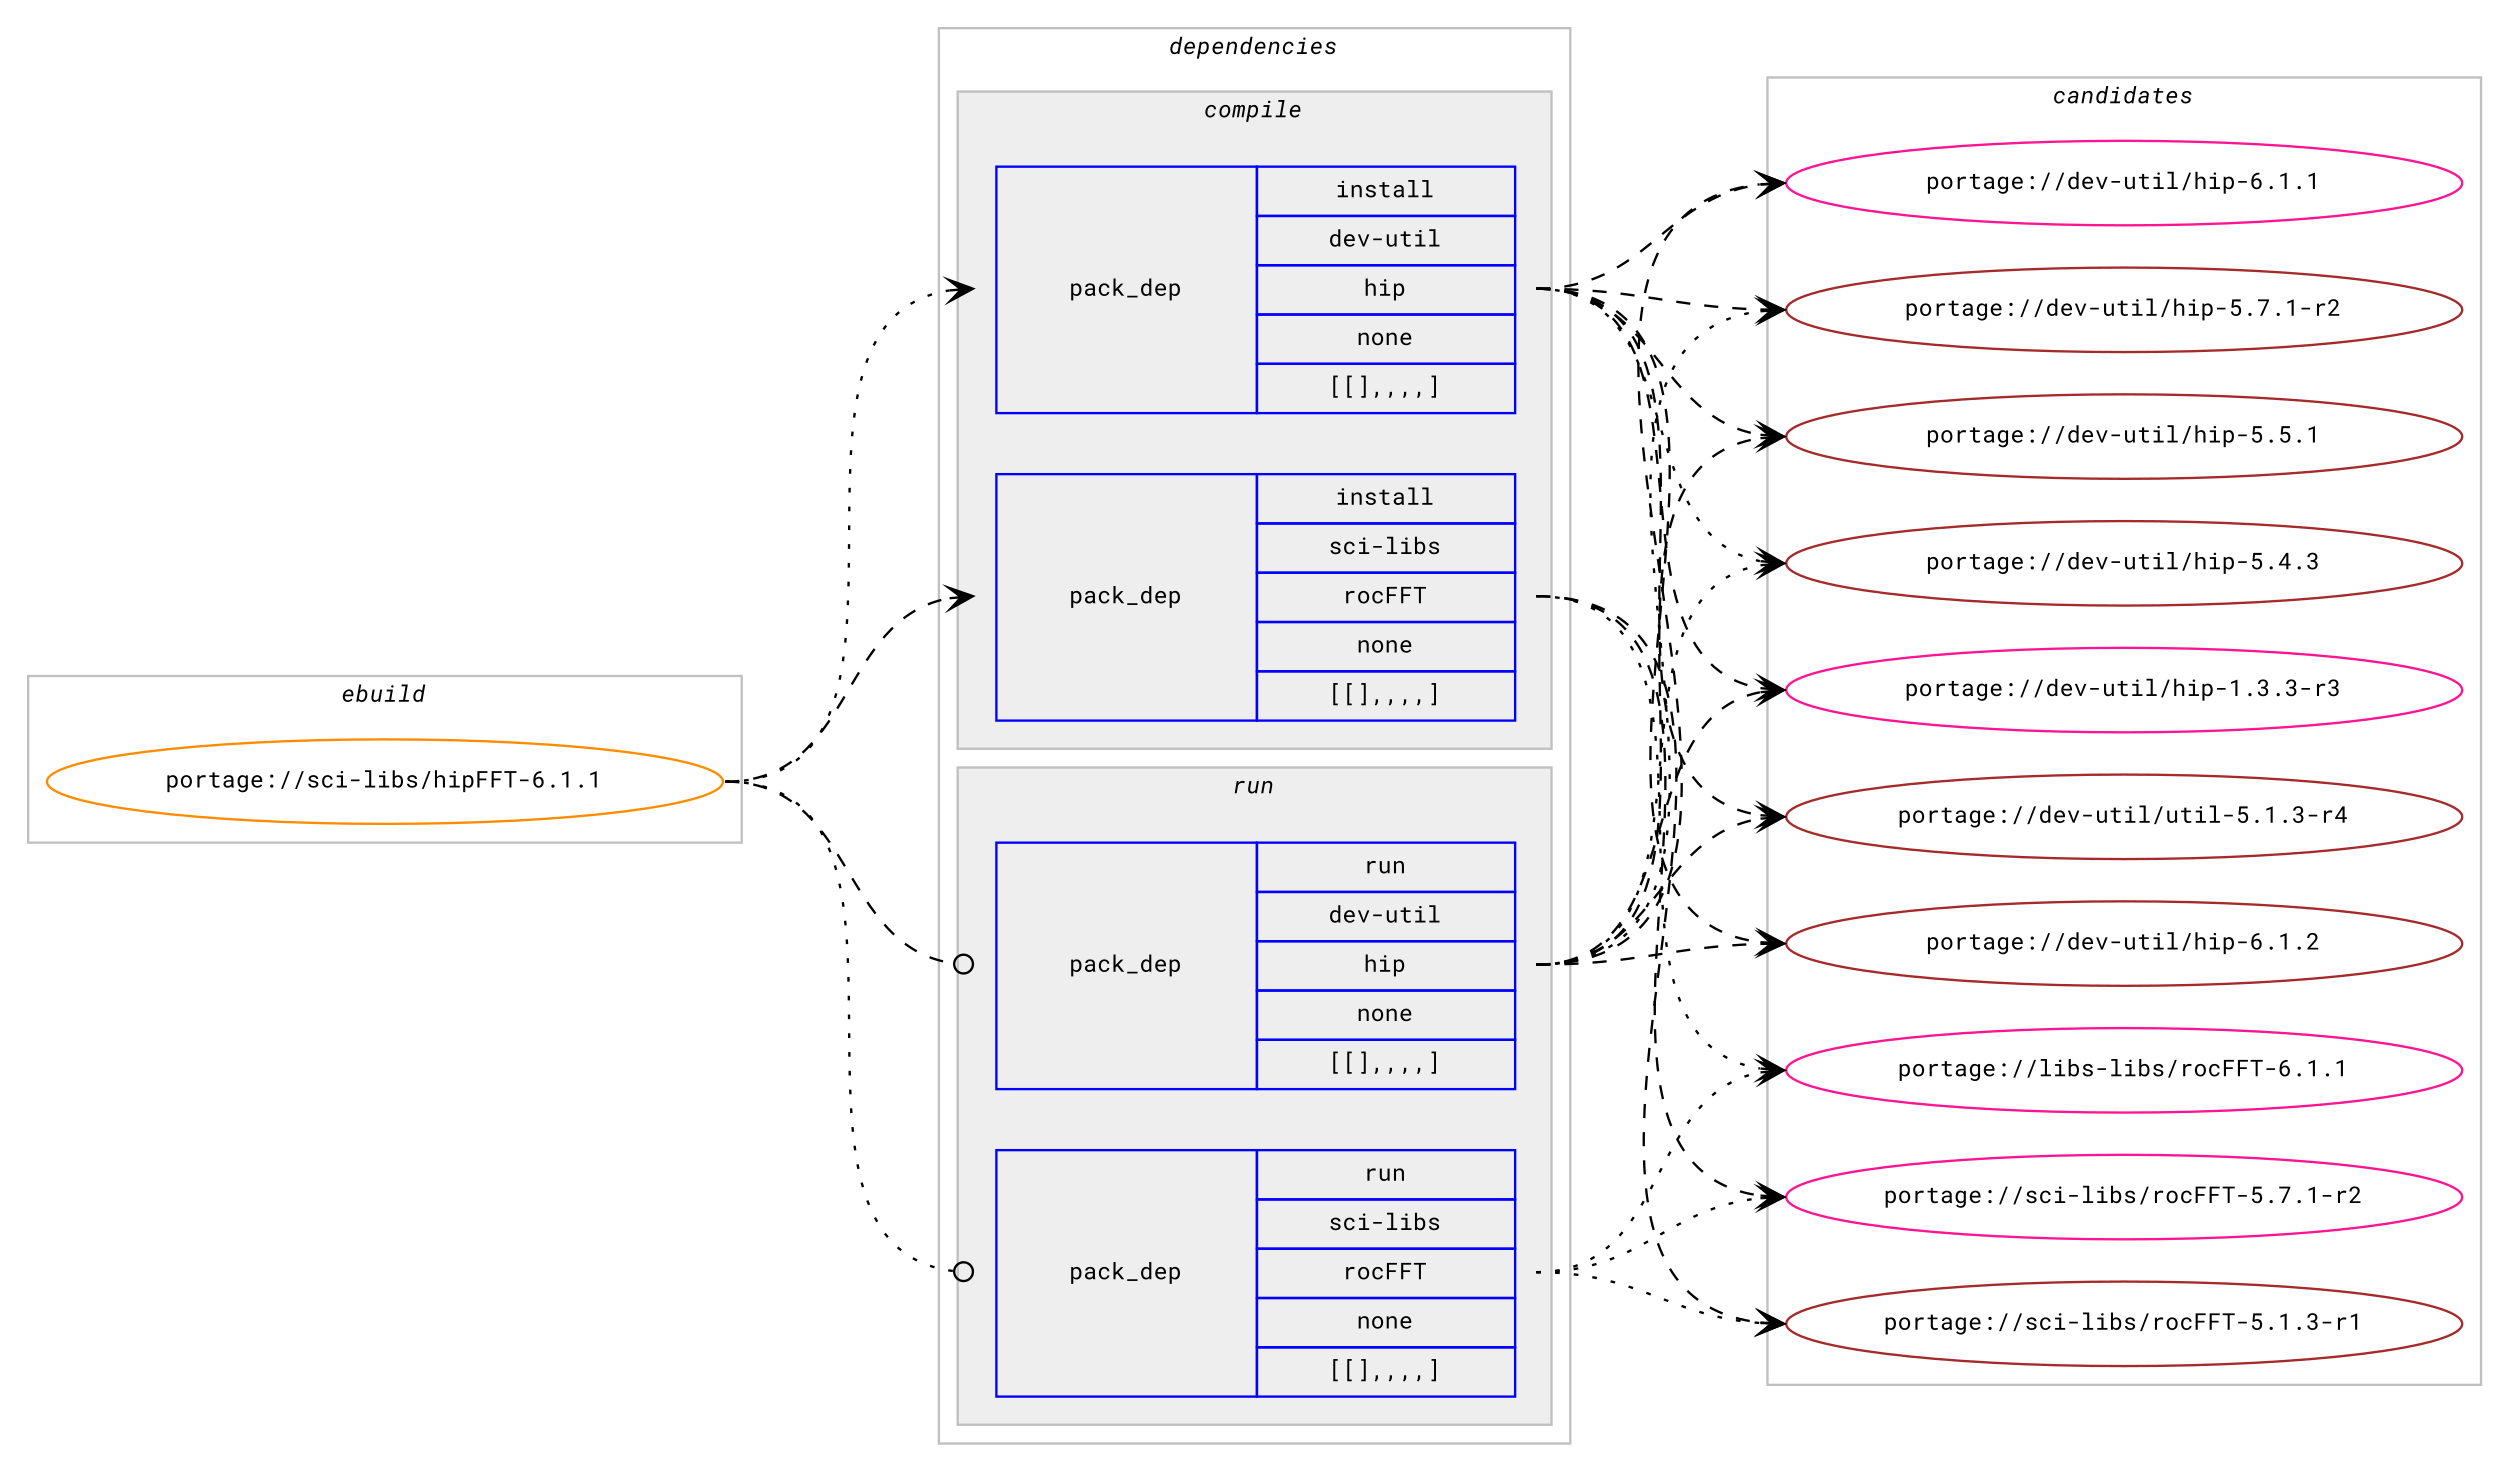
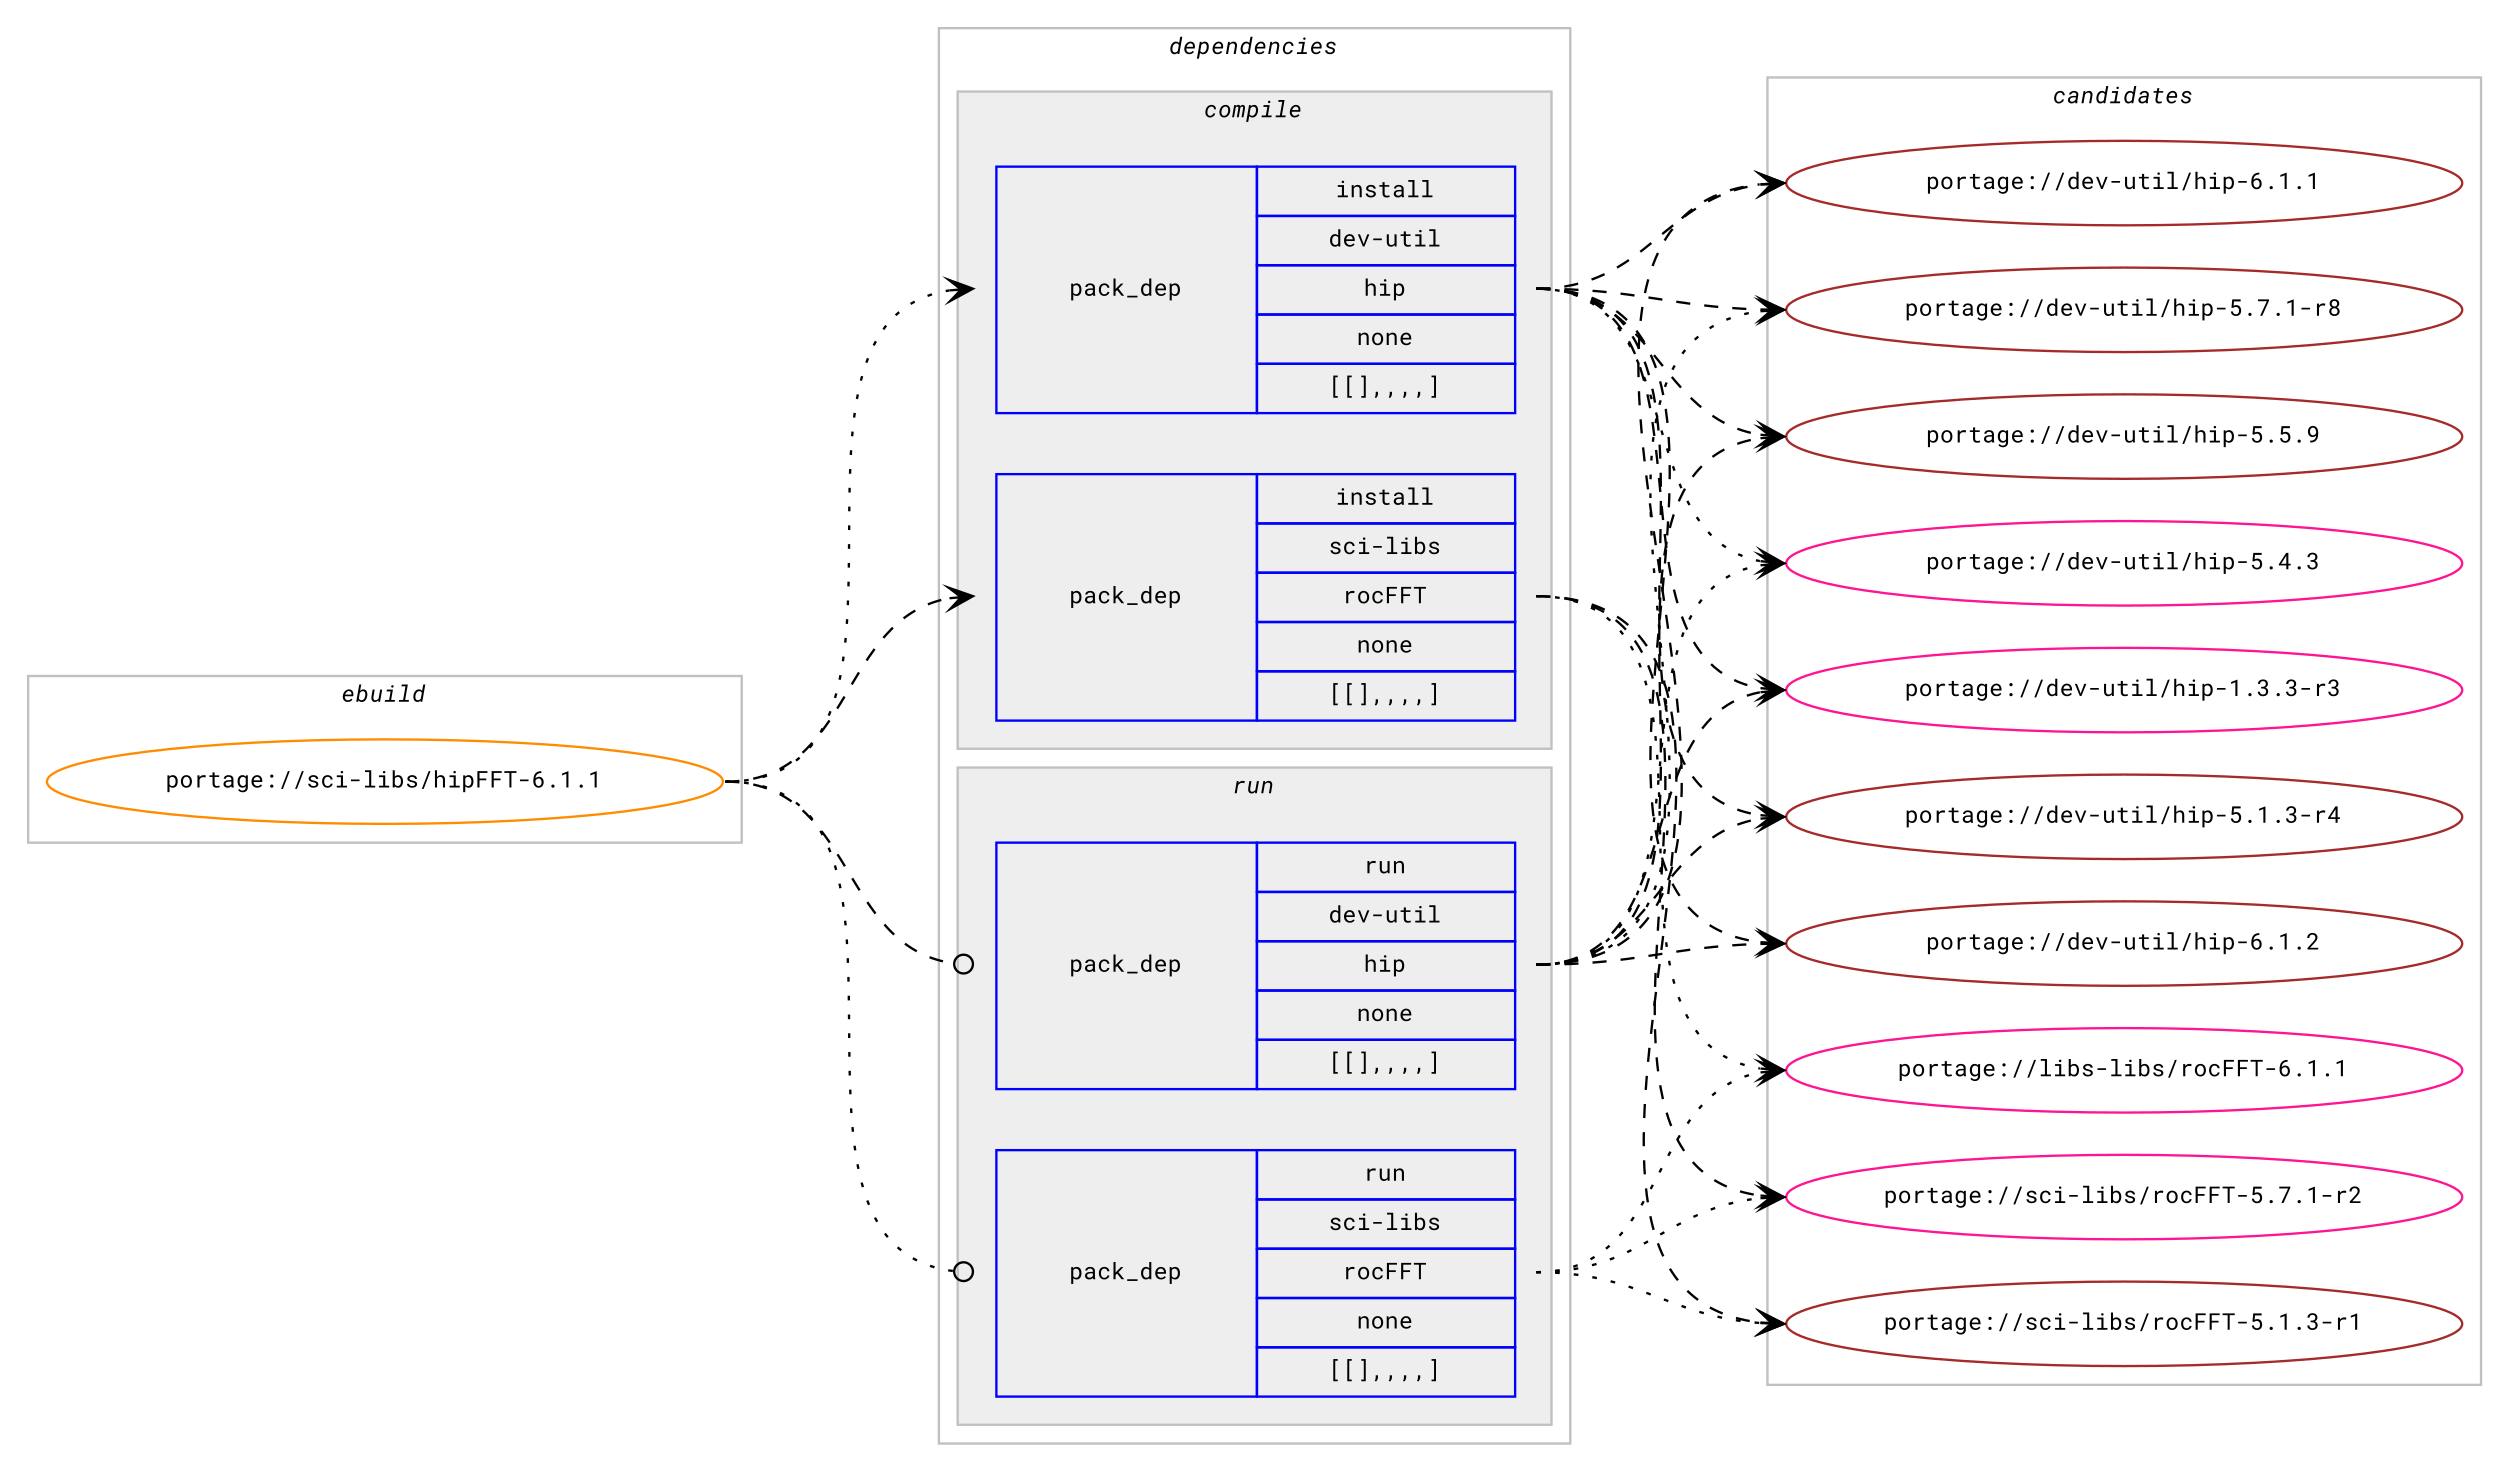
node "portage://dev-util/hip-6.1.1": color deeppink -> brown
node "portage://dev-util/hip-5.7.1-r2": label "portage://dev-util/hip-5.7.1-r2" -> "portage://dev-util/hip-5.7.1-r8"
node "portage://dev-util/hip-5.5.1": label "portage://dev-util/hip-5.5.1" -> "portage://dev-util/hip-5.5.9"
node "portage://dev-util/hip-5.4.3": color brown -> deeppink
node "portage://dev-util/util-5.1.3-r4": label "portage://dev-util/util-5.1.3-r4" -> "portage://dev-util/hip-5.1.3-r4"
